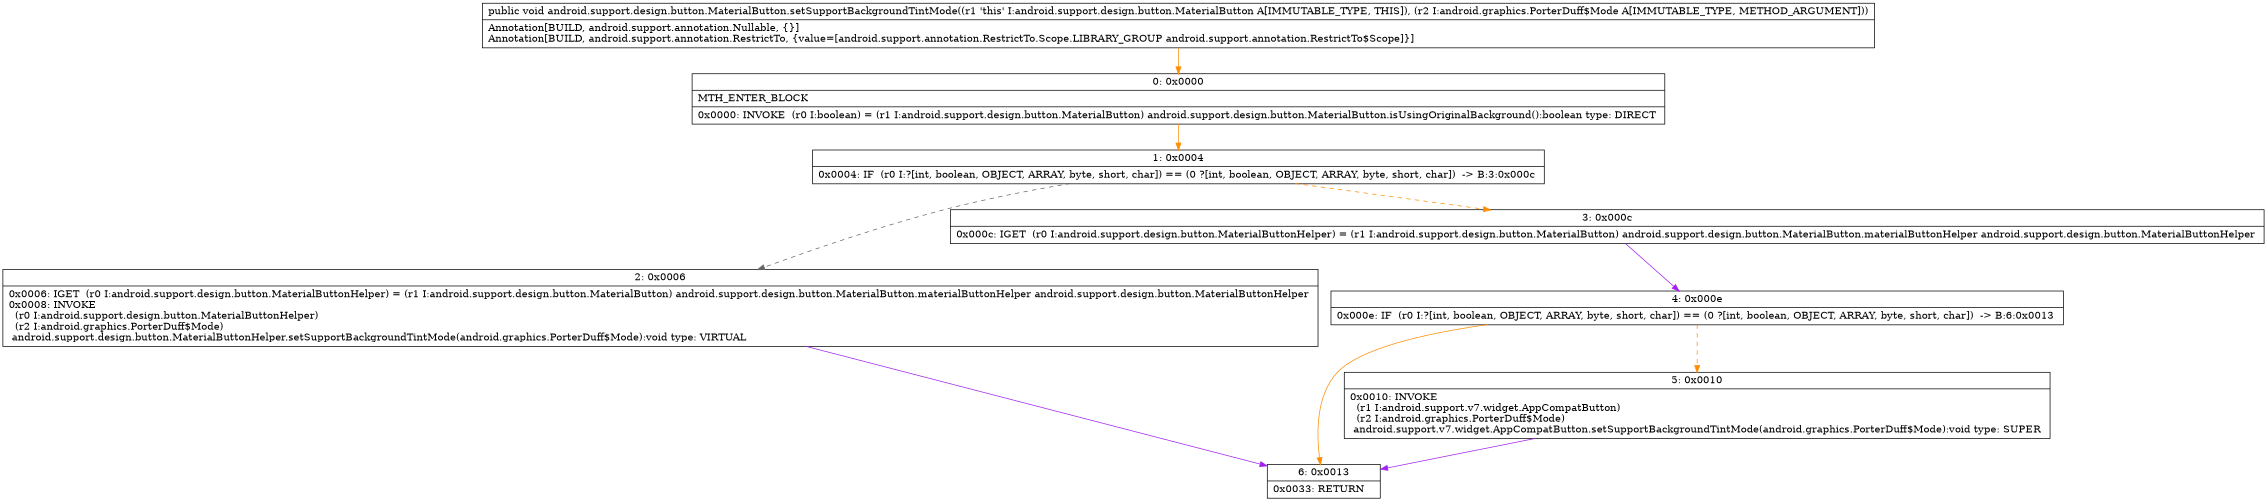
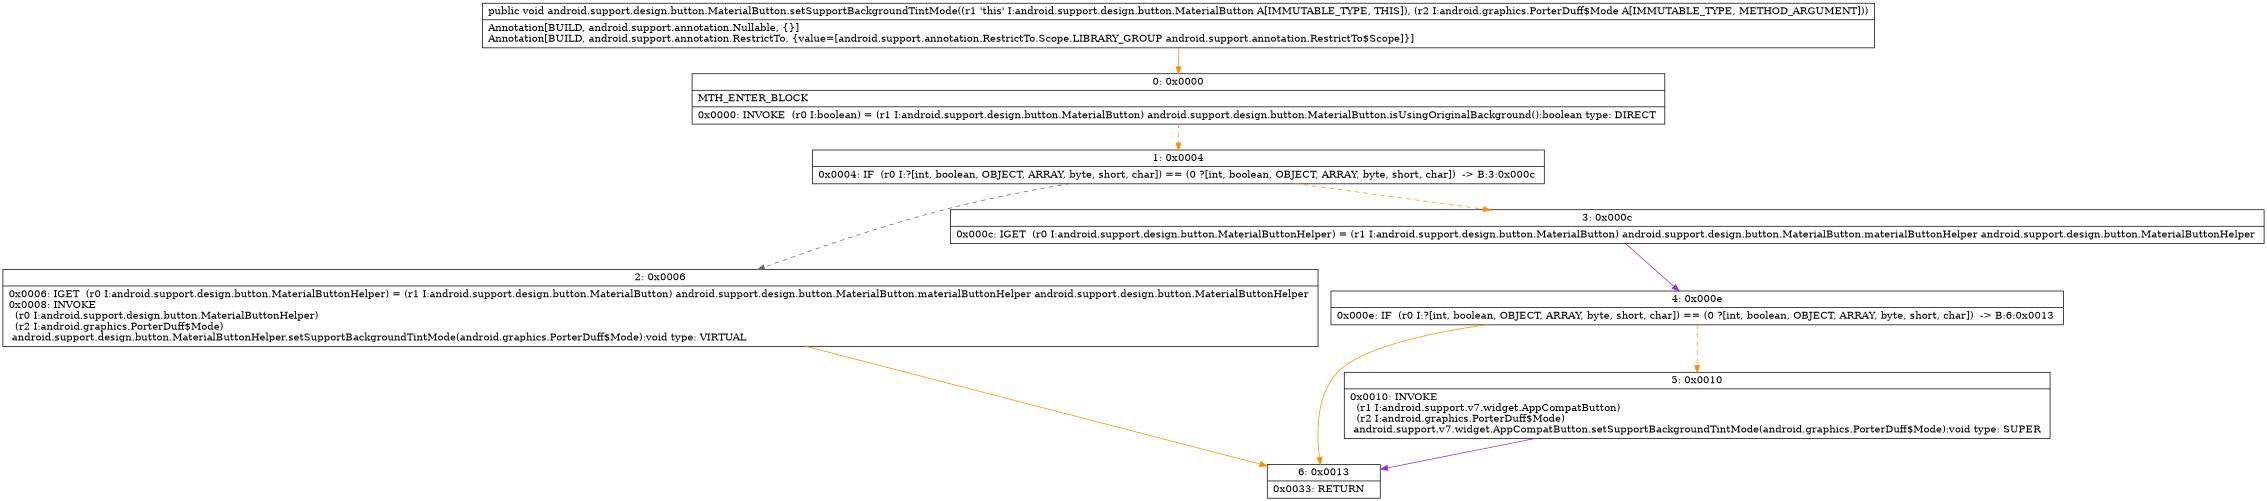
edge "0: 0x0000" -> "1: 0x0004": style solid -> dashed
edge "2: 0x0006" -> "6: 0x0013": color purple -> darkorange
